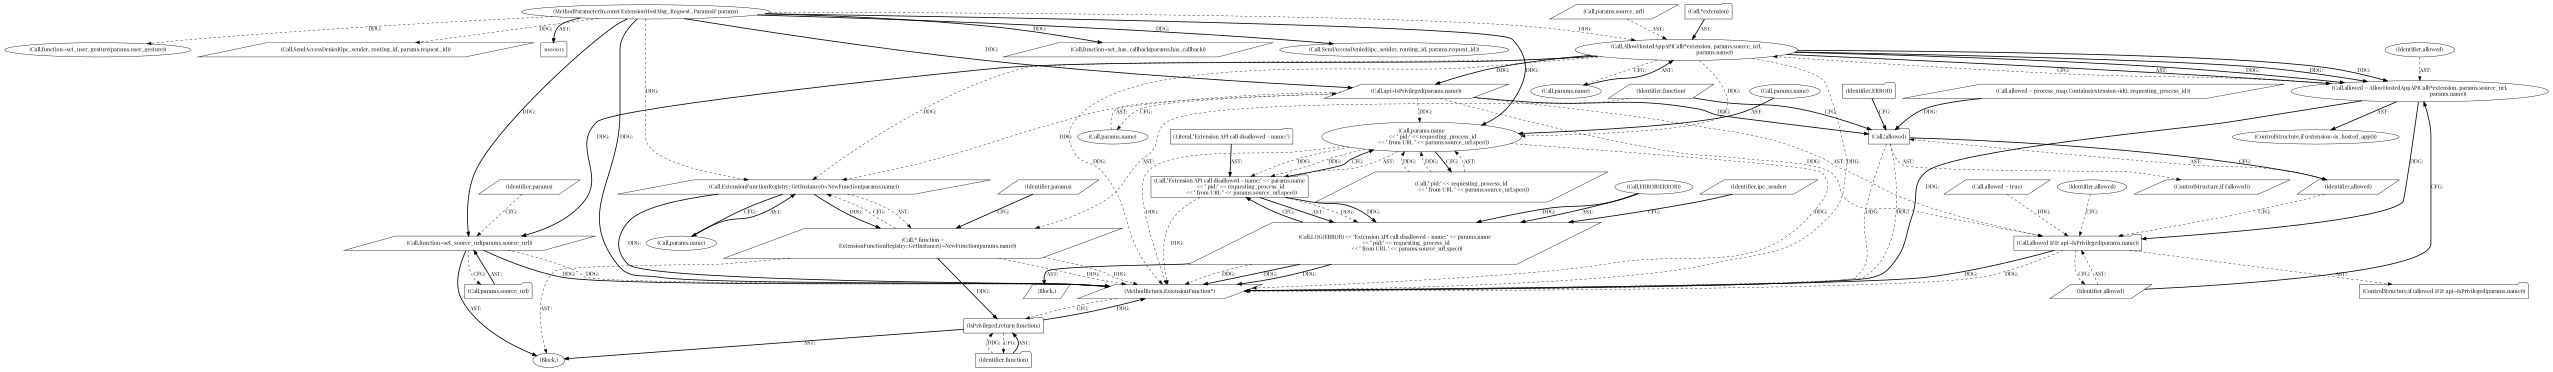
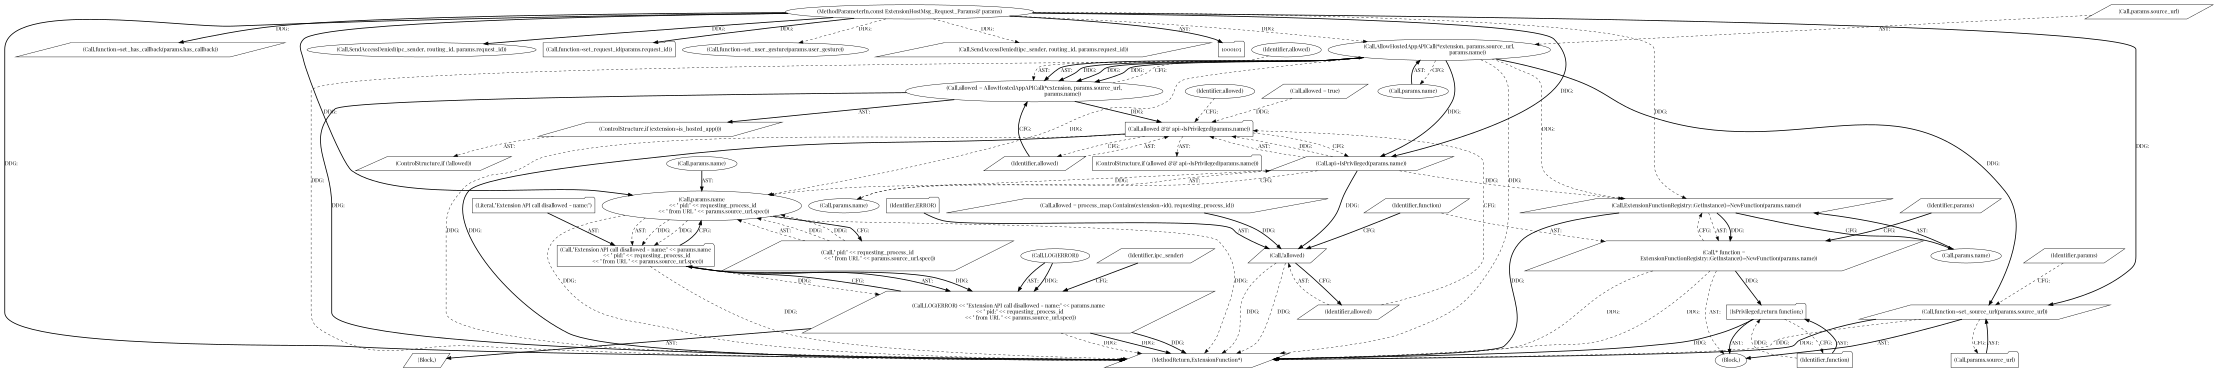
node "(Call,*extension)": removed
node "(Call,function->set_request_id(params.request_id))": added
edge "(Identifier,ERROR)" -> "(Call,!allowed)": label "CFG: " -> "AST: "
node "(Call,!allowed)": shape folder -> parallelogram
node "(ControlStructure,if (extension->is_hosted_app()))": shape ellipse -> parallelogram
edge "(Call,allowed && api->IsPrivileged(params.name))" -> "(Call,api->IsPrivileged(params.name))": added, label "CFG:"
edge "(Call,!allowed)" -> "(ControlStructure,if (!allowed))": now "(ControlStructure,if (extension->is_hosted_app()))" -> "(ControlStructure,if (!allowed))"
node "(Call,ERROR(ERROR))": label "(Call,ERROR(ERROR))" -> "(Call,LOG(ERROR))"
edge "(MethodReturn,ExtensionFunction*)" -> "(IsPrivileged,return function;)": removed, label "CFG:"
